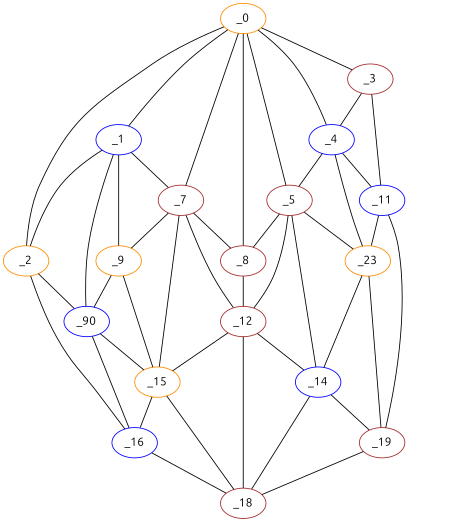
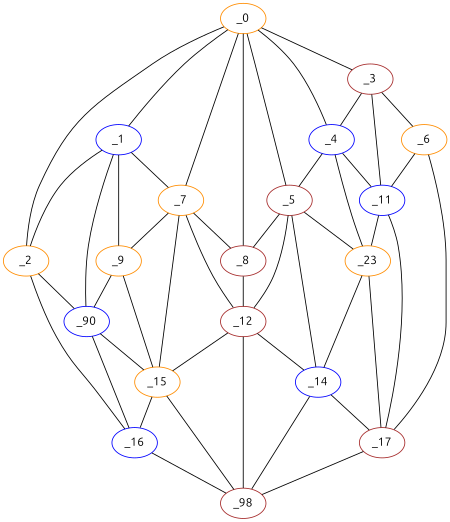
node "_6": added
node "_7": color brown -> darkorange
node "_19": label "_19" -> "_17"
node "_18": label "_18" -> "_98"
